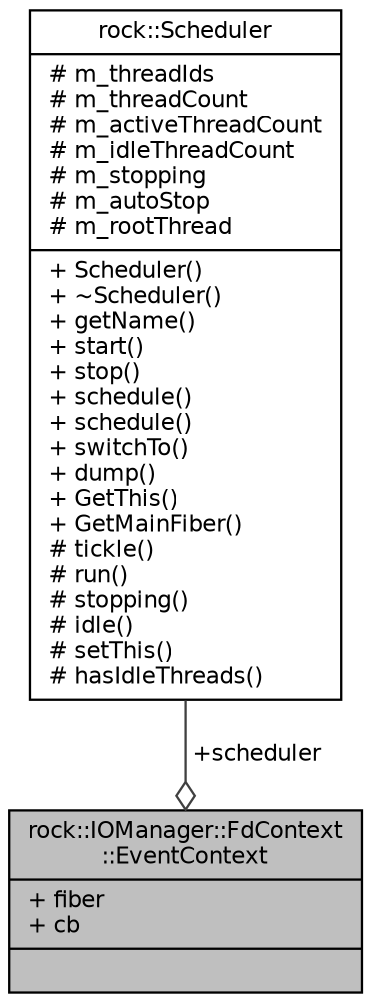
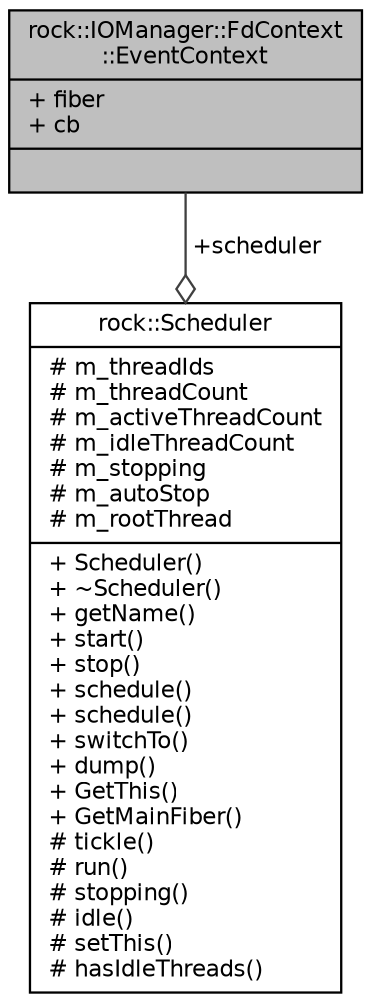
edge "rock::Scheduler" -> "rock::IOManager::FdContext": reversed
